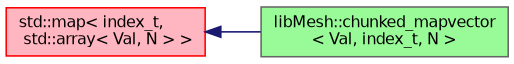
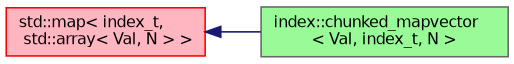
node "libMesh::chunked_mapvector < Val, index_t, N >": label "libMesh::chunked_mapvector < Val, index_t, N >" -> "index::chunked_mapvector < Val, index_t, N >"
